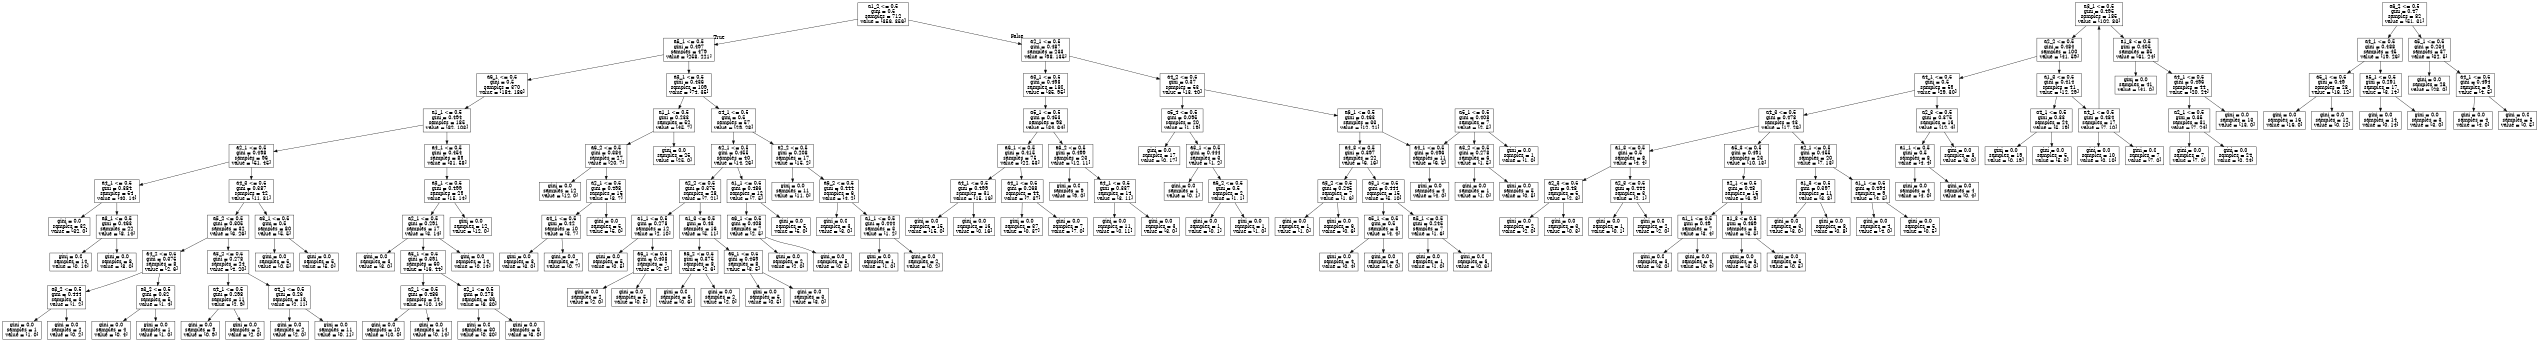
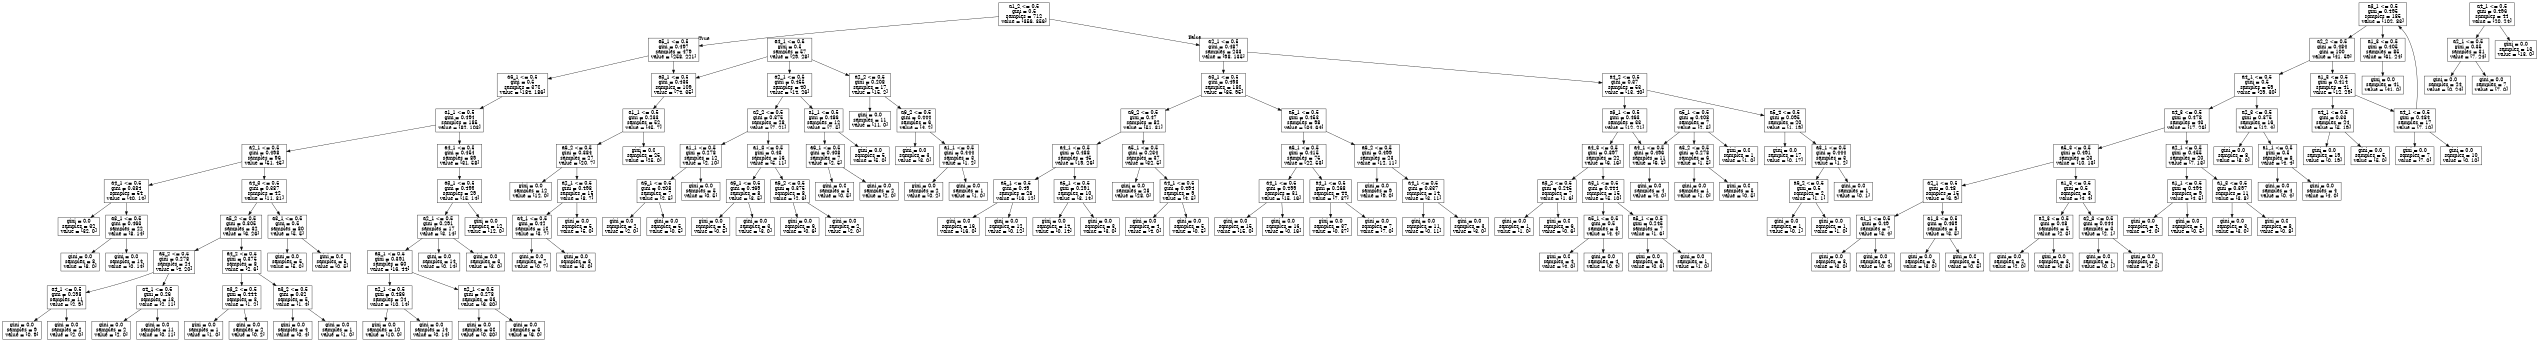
node "a2_2 <= 0.5 gini = 0.484 samples = 100 value = [41, 59]": label "a2_2 <= 0.5 gini = 0.484 samples = 100 value = [41, 59]" -> "a2_2 <= 0.5 gini = 0.484 gini = 100 value = [41, 59]"
edge "a1_3 <= 0.5 gini = 0.405 samples = 85 value = [61, 24]" -> "a4_1 <= 0.5 gini = 0.496 samples = 44 value = [20, 24]": removed
node "a5_1 <= 0.5 gini = 0.291 samples = 17 value = [3, 14]": label "a5_1 <= 0.5 gini = 0.291 samples = 17 value = [3, 14]" -> "a5_1 <= 0.5 gini = 0.291 samples = 10 value = [3, 14]"
edge "a3_1 <= 0.5 gini = 0.436 samples = 109 value = [74, 35]" -> "a4_1 <= 0.5 gini = 0.5 samples = 57 value = [29, 28]": reversed
edge "a3_1 <= 0.5 gini = 0.498 samples = 180 value = [85, 95]" -> "a6_2 <= 0.5 gini = 0.47 samples = 82 value = [51, 31]": added
edge "a4_3 <= 0.5 gini = 0.478 samples = 43 value = [17, 26]" -> "a1_3 <= 0.5 gini = 0.5 samples = 8 value = [4, 4]": now "a5_3 <= 0.5 gini = 0.491 samples = 23 value = [10, 13]" -> "a1_3 <= 0.5 gini = 0.5 samples = 8 value = [4, 4]"
